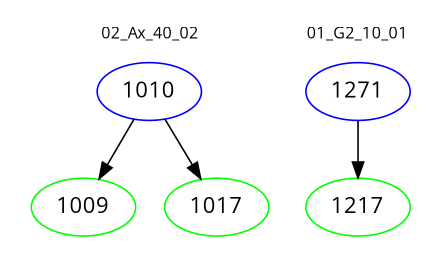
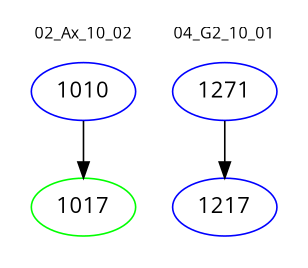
cluster "02_Ax_40_02": label "02_Ax_40_02" -> "02_Ax_10_02"
cluster "01_G2_10_01": label "01_G2_10_01" -> "04_G2_10_01"
node "1009": removed
node "1217": color green -> blue
